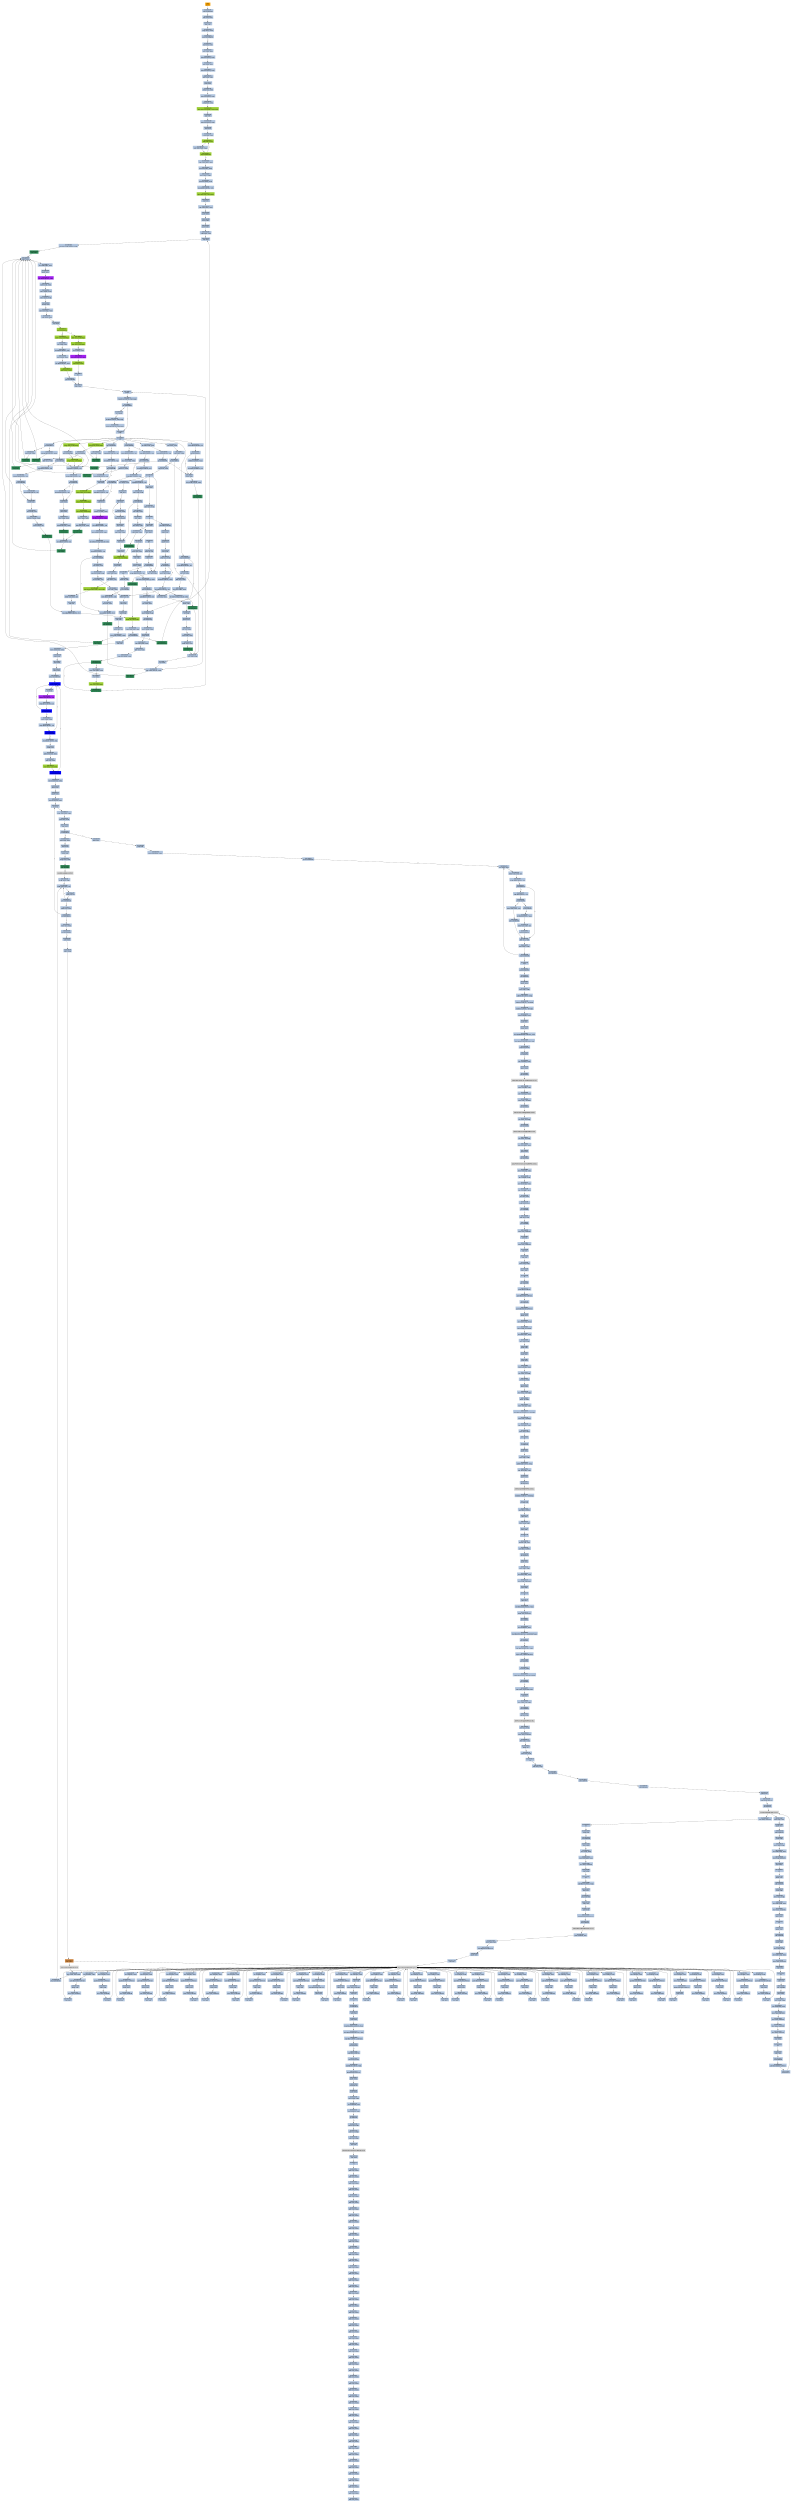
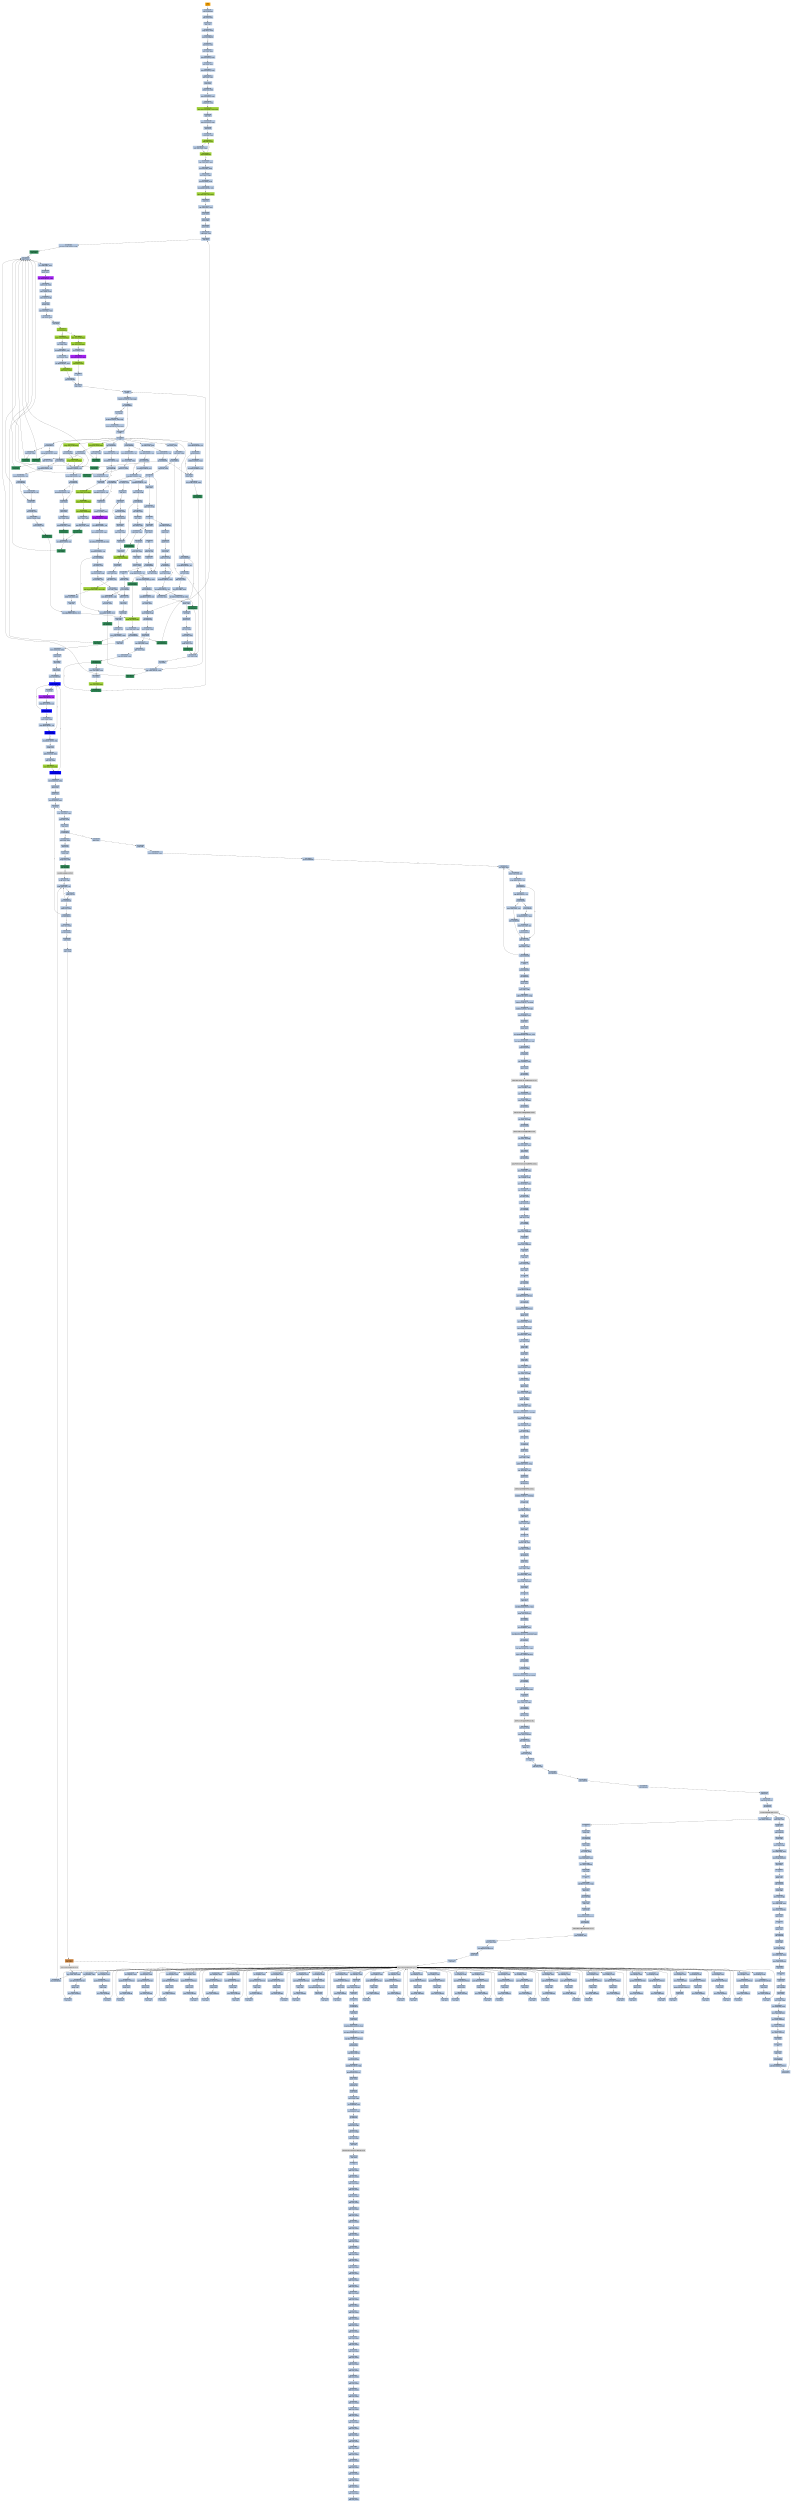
edge "0x0045ee18 movb $0x40<UINT8>, %cl" -> "0x0045ed6f testb %ch, %cl": now "0x0045ed89 je 0x0045ed6f" -> "0x0045ed6f testb %ch, %cl"
